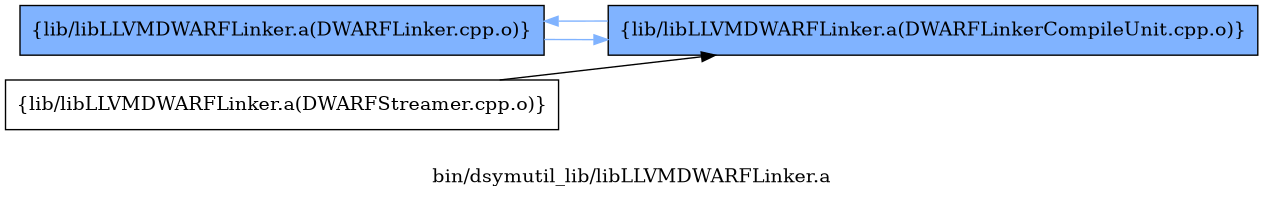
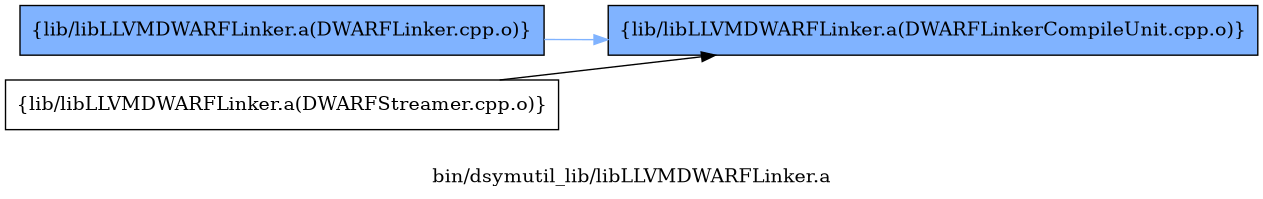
edge "{lib/libLLVMDWARFLinker.a(DWARFLinkerCompileUnit.cpp.o)}" -> "{lib/libLLVMDWARFLinker.a(DWARFLinker.cpp.o)}": removed
